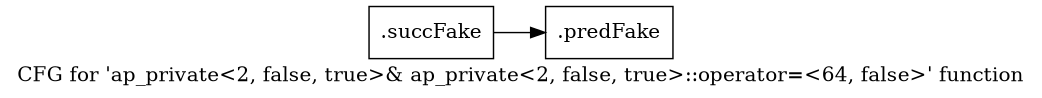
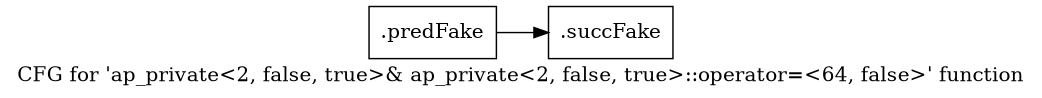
edge ".succFake" -> ".predFake": reversed
